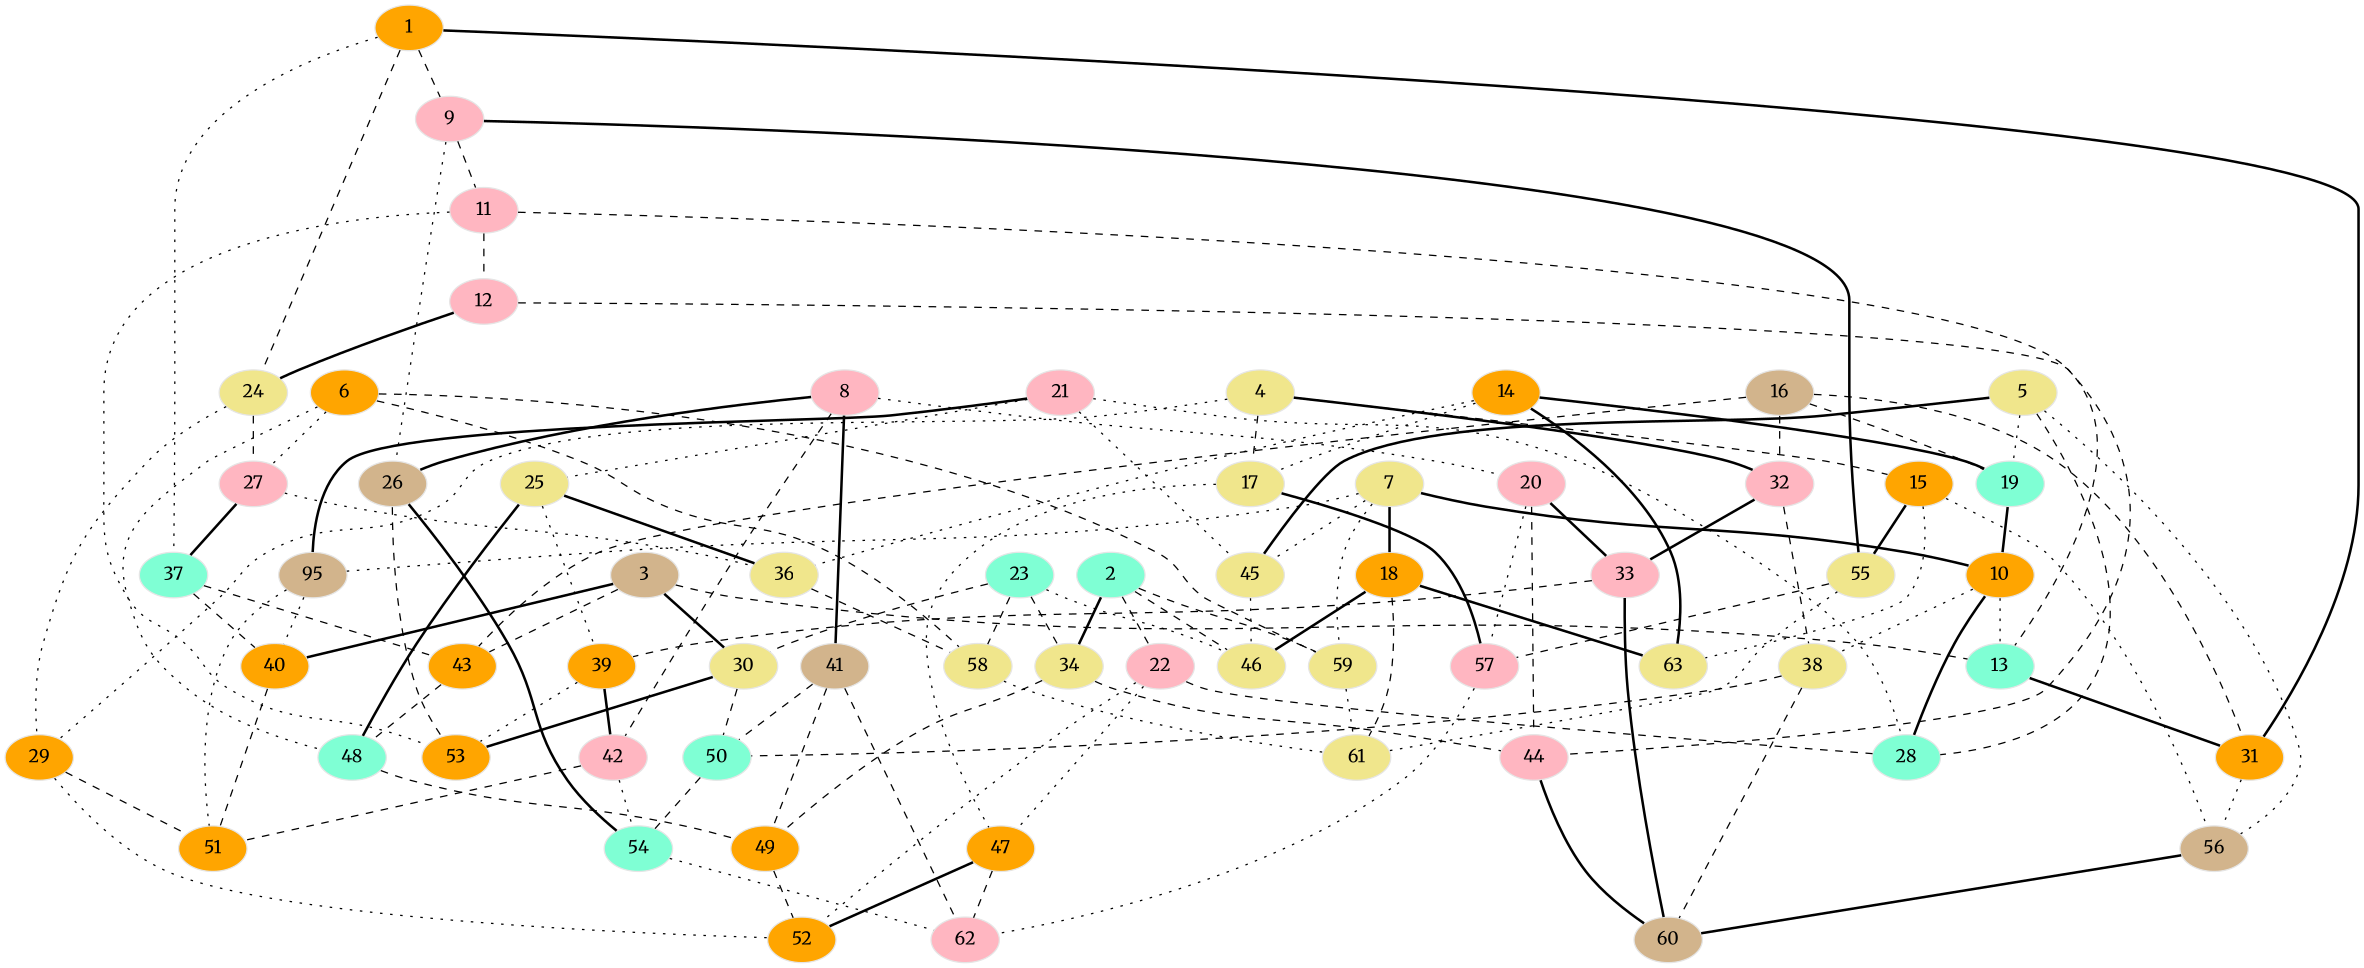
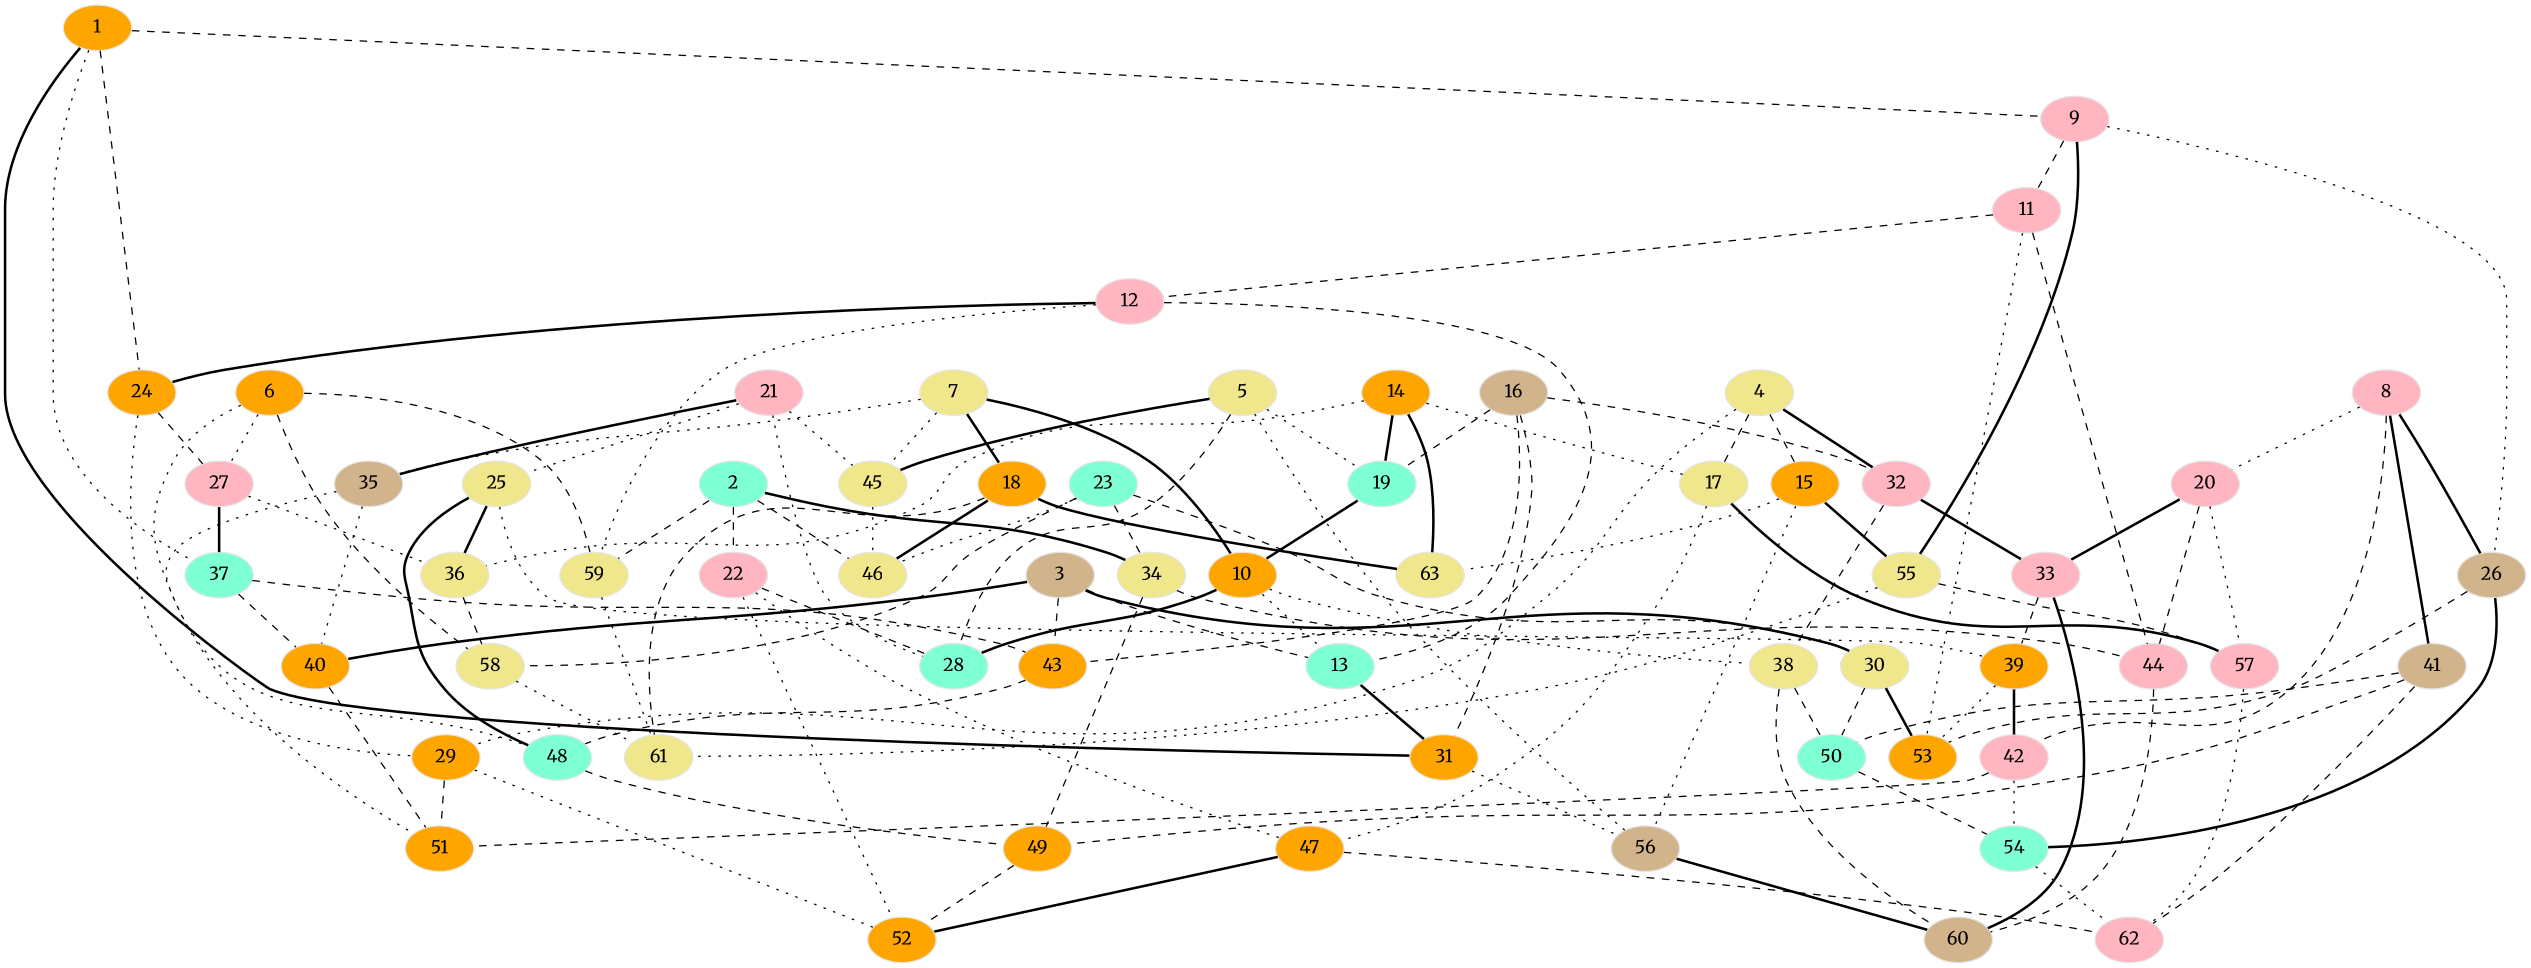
node "24": fillcolor khaki -> orange
edge "7" -- "59": now "12" -- "59"
node "95": label "95" -> "35"
edge "44" -- "60": style bold -> dashed
